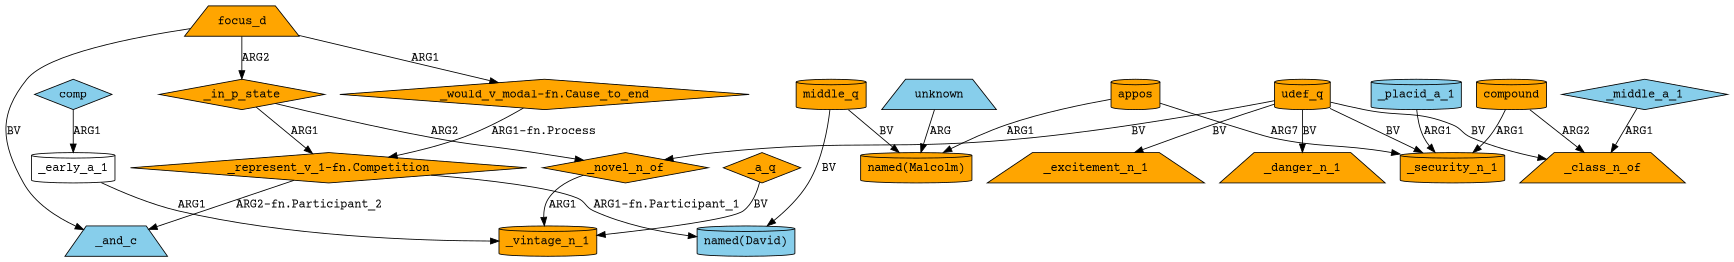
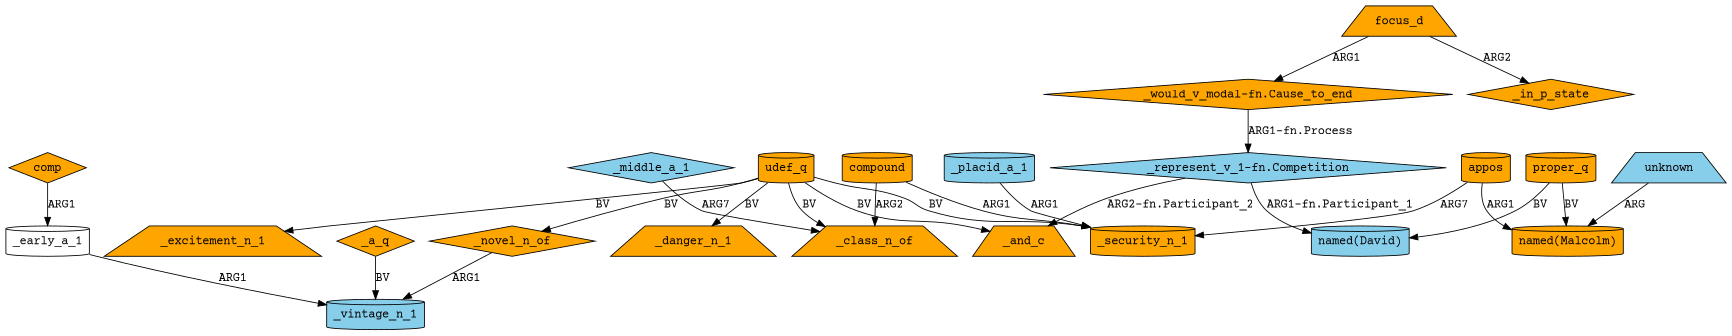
edge "focus_d" -> "_and_c": now "udef_q" -> "_and_c"
node "comp": fillcolor skyblue -> orange
node "middle_q": label "middle_q" -> "proper_q"
edge "_in_p_state" -> "_represent_v_1-fn.Competition": removed, label "ARG1"
edge "_middle_a_1" -> "_class_n_of": label "ARG1" -> "ARG7"
edge "_in_p_state" -> "_novel_n_of": removed, label "ARG2"
node "_represent_v_1-fn.Competition": fillcolor orange -> skyblue
node "_and_c": fillcolor skyblue -> orange
node "_vintage_n_1": fillcolor orange -> skyblue
